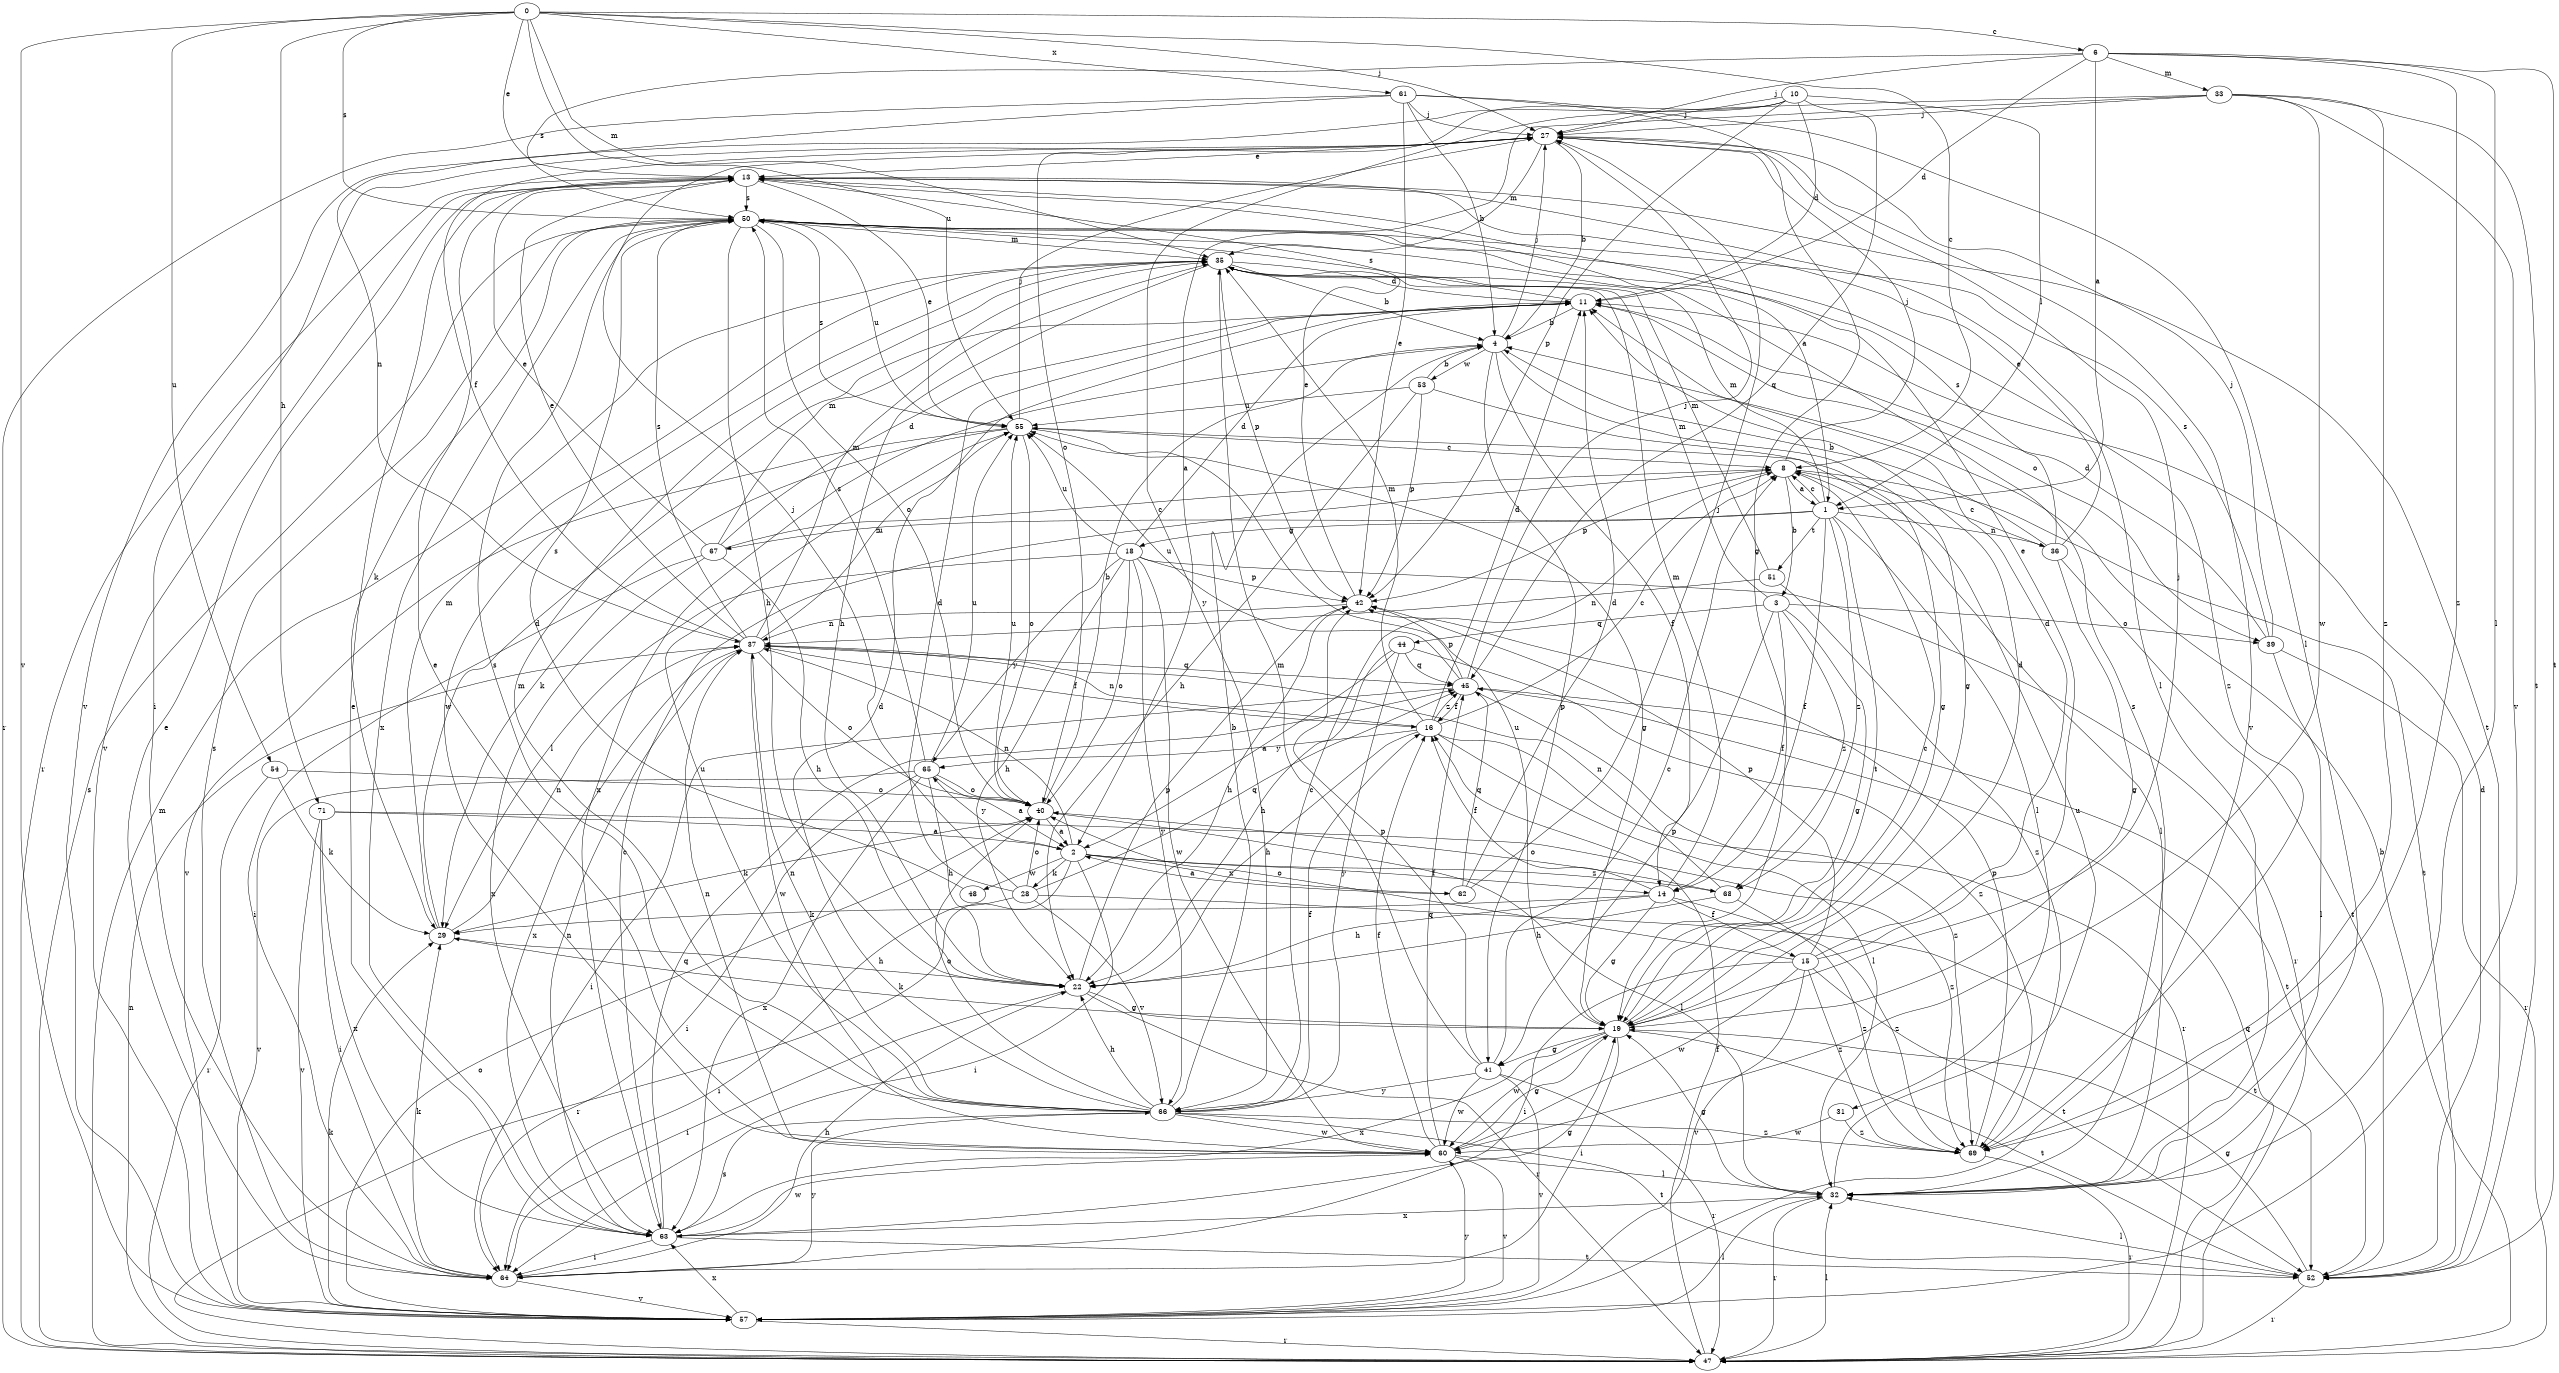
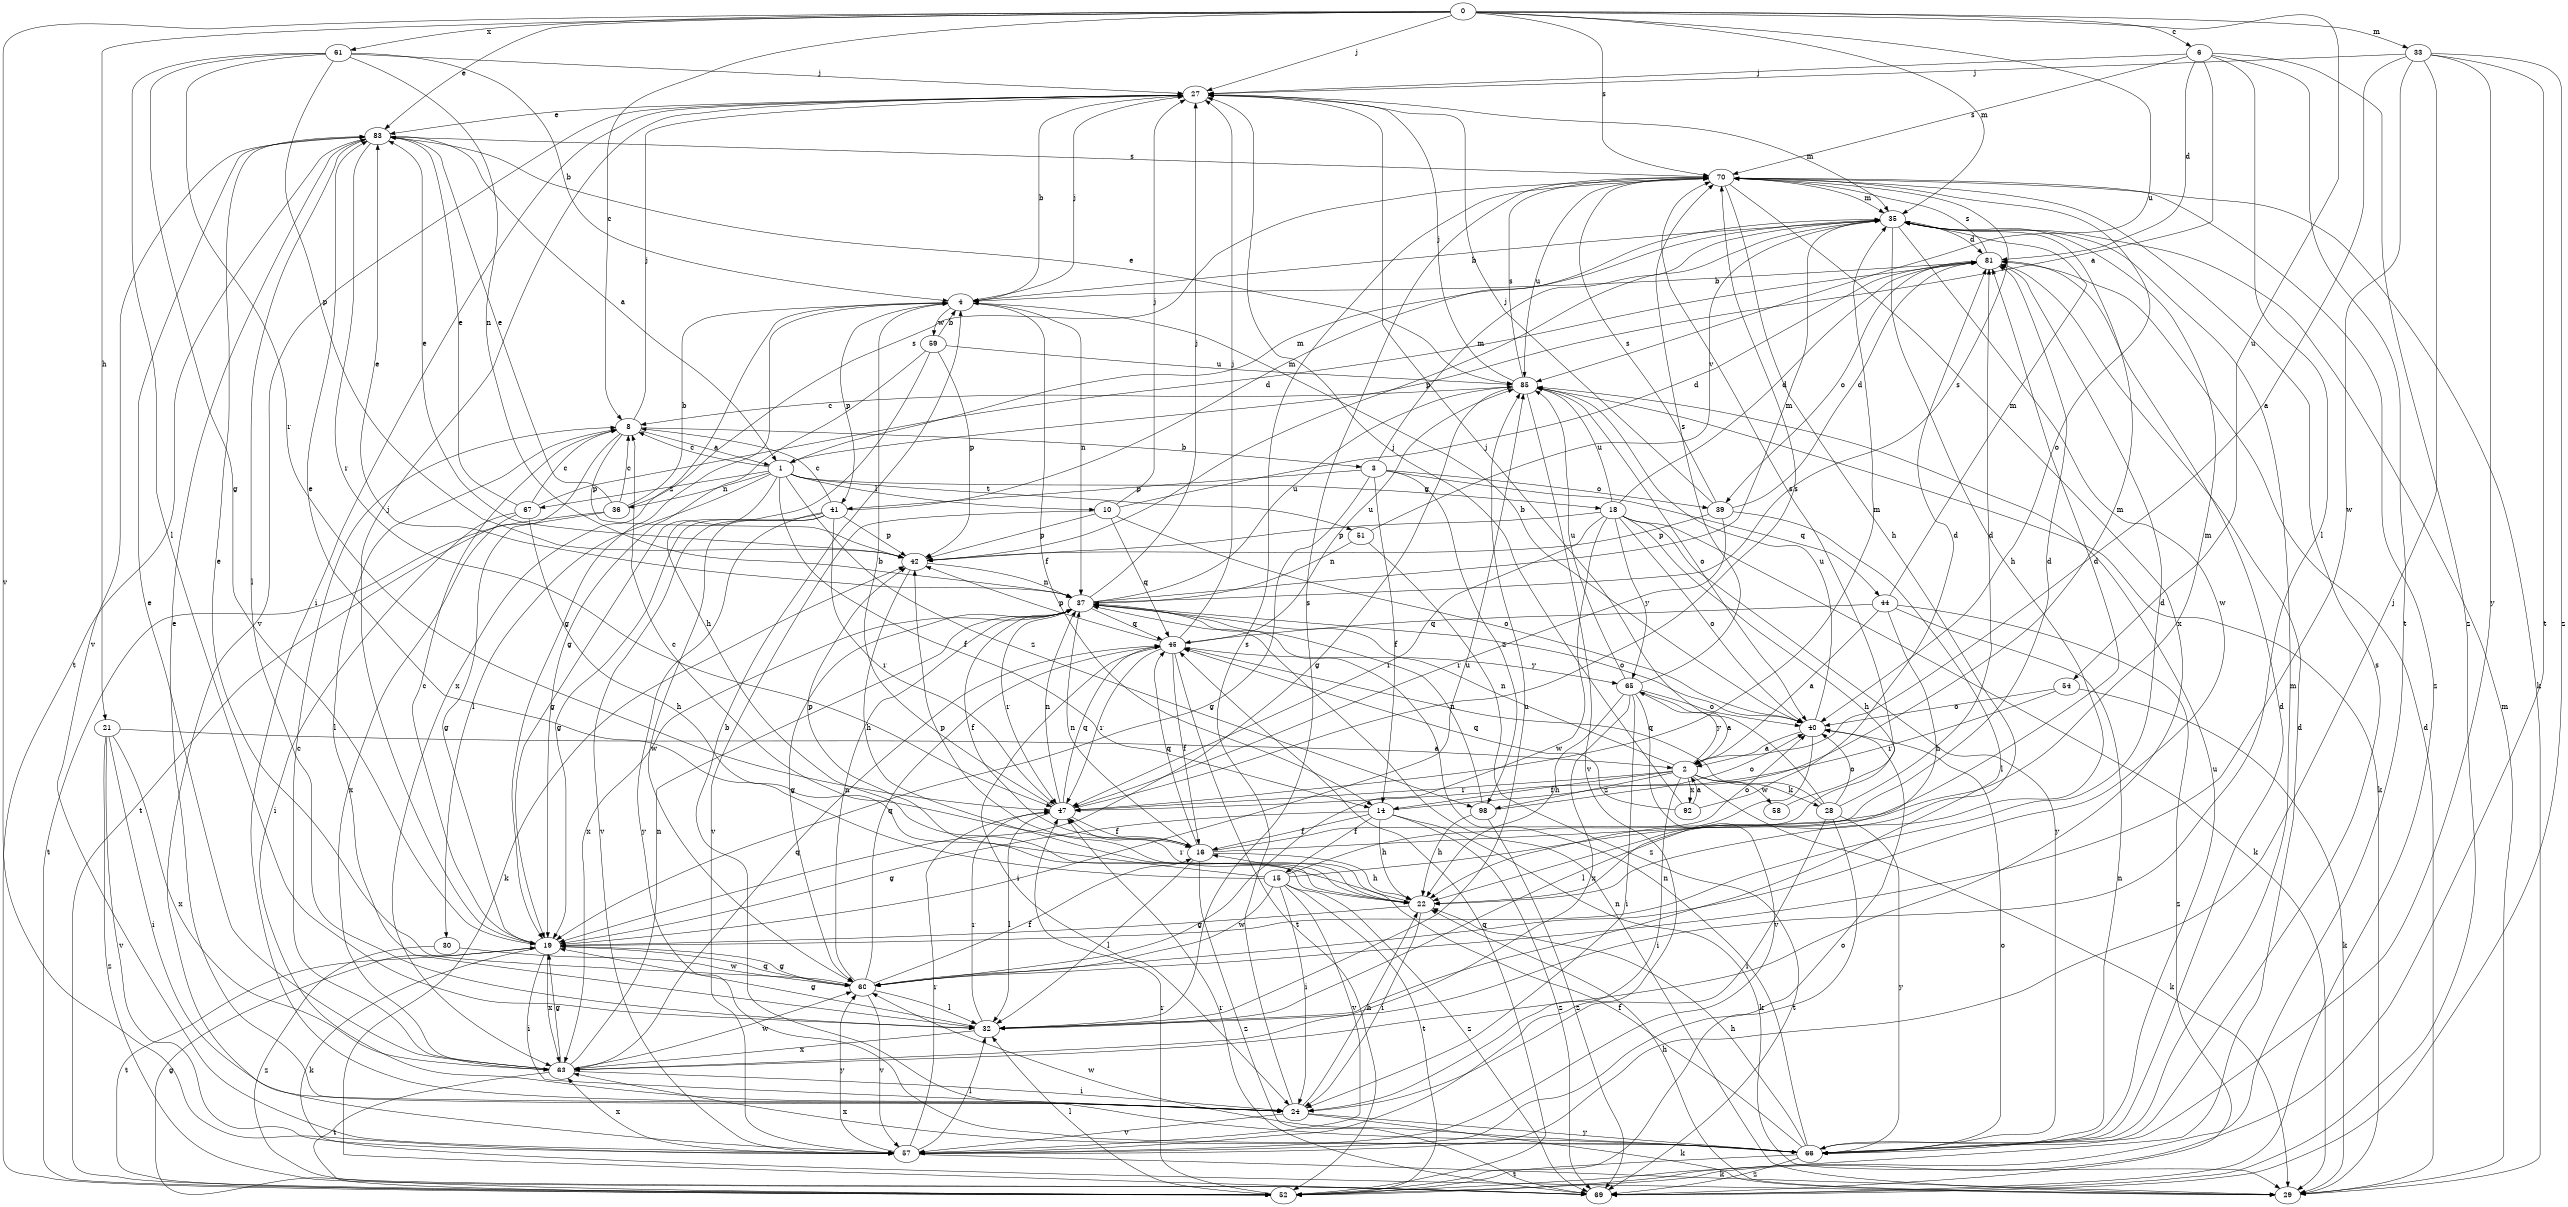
edge "6" -> "33": now "0" -> "33"
node "13": label "13" -> "83"
node "50": label "50" -> "70"
edge "10" -> "1": reversed
node "11": label "11" -> "81"
edge "61" -> "42": label "e" -> "p"
edge "67" -> "35": now "44" -> "35"
edge "37" -> "27": label "f" -> "j"
node "53": label "53" -> "59"
edge "4" -> "37": added, label "n"
edge "51" -> "35": label "m" -> "v"
node "55": label "55" -> "85"
edge "39" -> "42": added, label "p"
edge "37" -> "47": added, label "r"
edge "66" -> "8": removed, label "c"
edge "16" -> "45": label "z" -> "q"
edge "33" -> "57": label "v" -> "j"
edge "18" -> "29": label "l" -> "k"
edge "16" -> "65": now "45" -> "65"
edge "1" -> "19": label "t" -> "g"
node "71": label "71" -> "21"
edge "40" -> "29": now "2" -> "29"
edge "44" -> "66": label "y" -> "n"
edge "69" -> "42": label "p" -> "k"
edge "37" -> "60": label "w" -> "g"
node "48": label "48" -> "58"
node "62": label "62" -> "92"
node "68": label "68" -> "98"
edge "52" -> "45": added, label "q"
edge "28" -> "66": label "v" -> "y"
edge "19" -> "41": reversed
edge "19" -> "60": label "w" -> "q"
node "31": label "31" -> "30"
edge "66" -> "63": label "s" -> "x"
node "64": label "64" -> "24"
